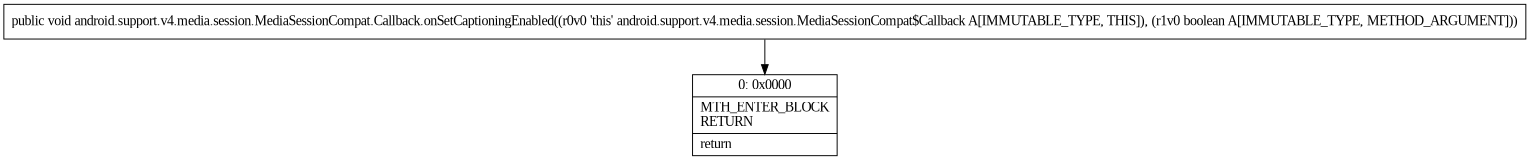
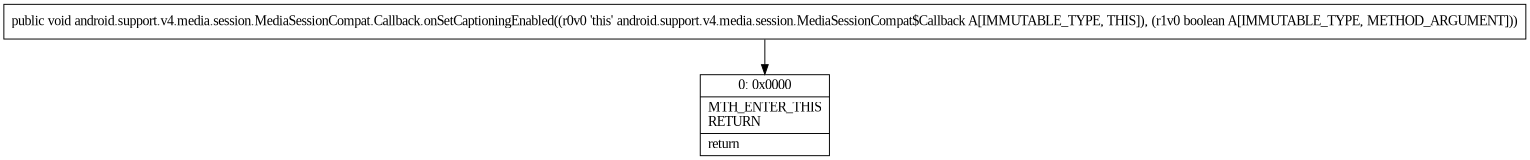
node "0: 0x0000": text "MTH_ENTER_BLOCK" -> "MTH_ENTER_THIS"
